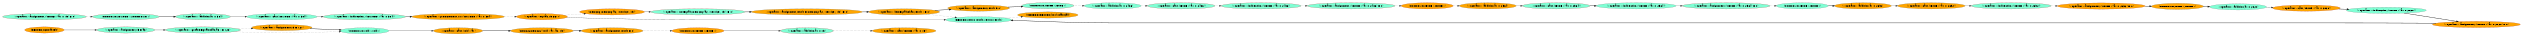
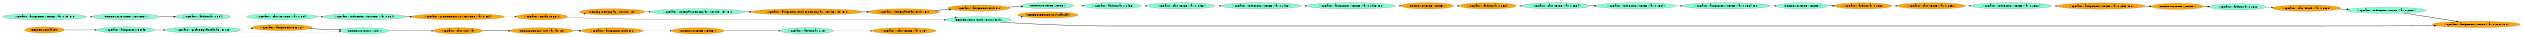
node "(UNKNOWN,_DWORD *,_UNKNOWN *)": label "(UNKNOWN,_DWORD *,_UNKNOWN *)" -> "(UNKNOWN,_DWORD *,_DWORD *)"
edge "(<operator>.addition,a1 + 384)" -> "(<operator>.cast,(_DWORD *)(a1 + 384))": removed
edge "(<operator>.assignment,*(_BYTE *)(a1 + 2820) = 0)" -> "(RETURN,return result;,return result;)": reversed
node "(UNKNOWN,void *,void *)": label "(UNKNOWN,void *,void *)" -> "(UNKNOWN,return *,void *)"
